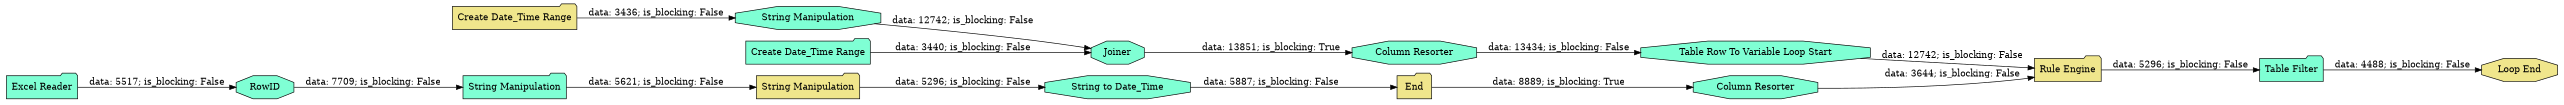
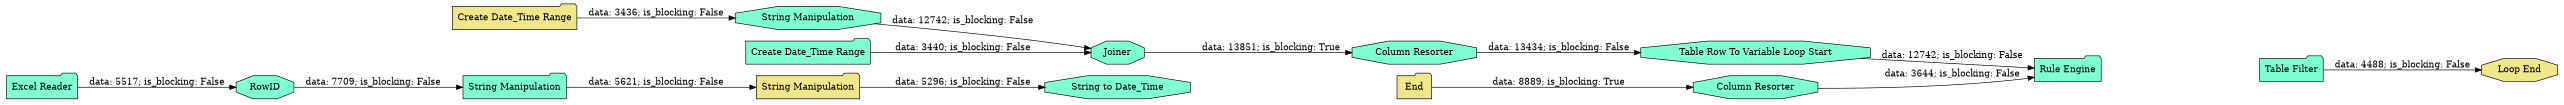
node "Rule Engine": fillcolor khaki -> aquamarine
edge "Rule Engine" -> "Table Filter": removed, label "data: 5296; is_blocking: False"
edge "String to Date_Time" -> "End": removed, label "data: 5887; is_blocking: False"
